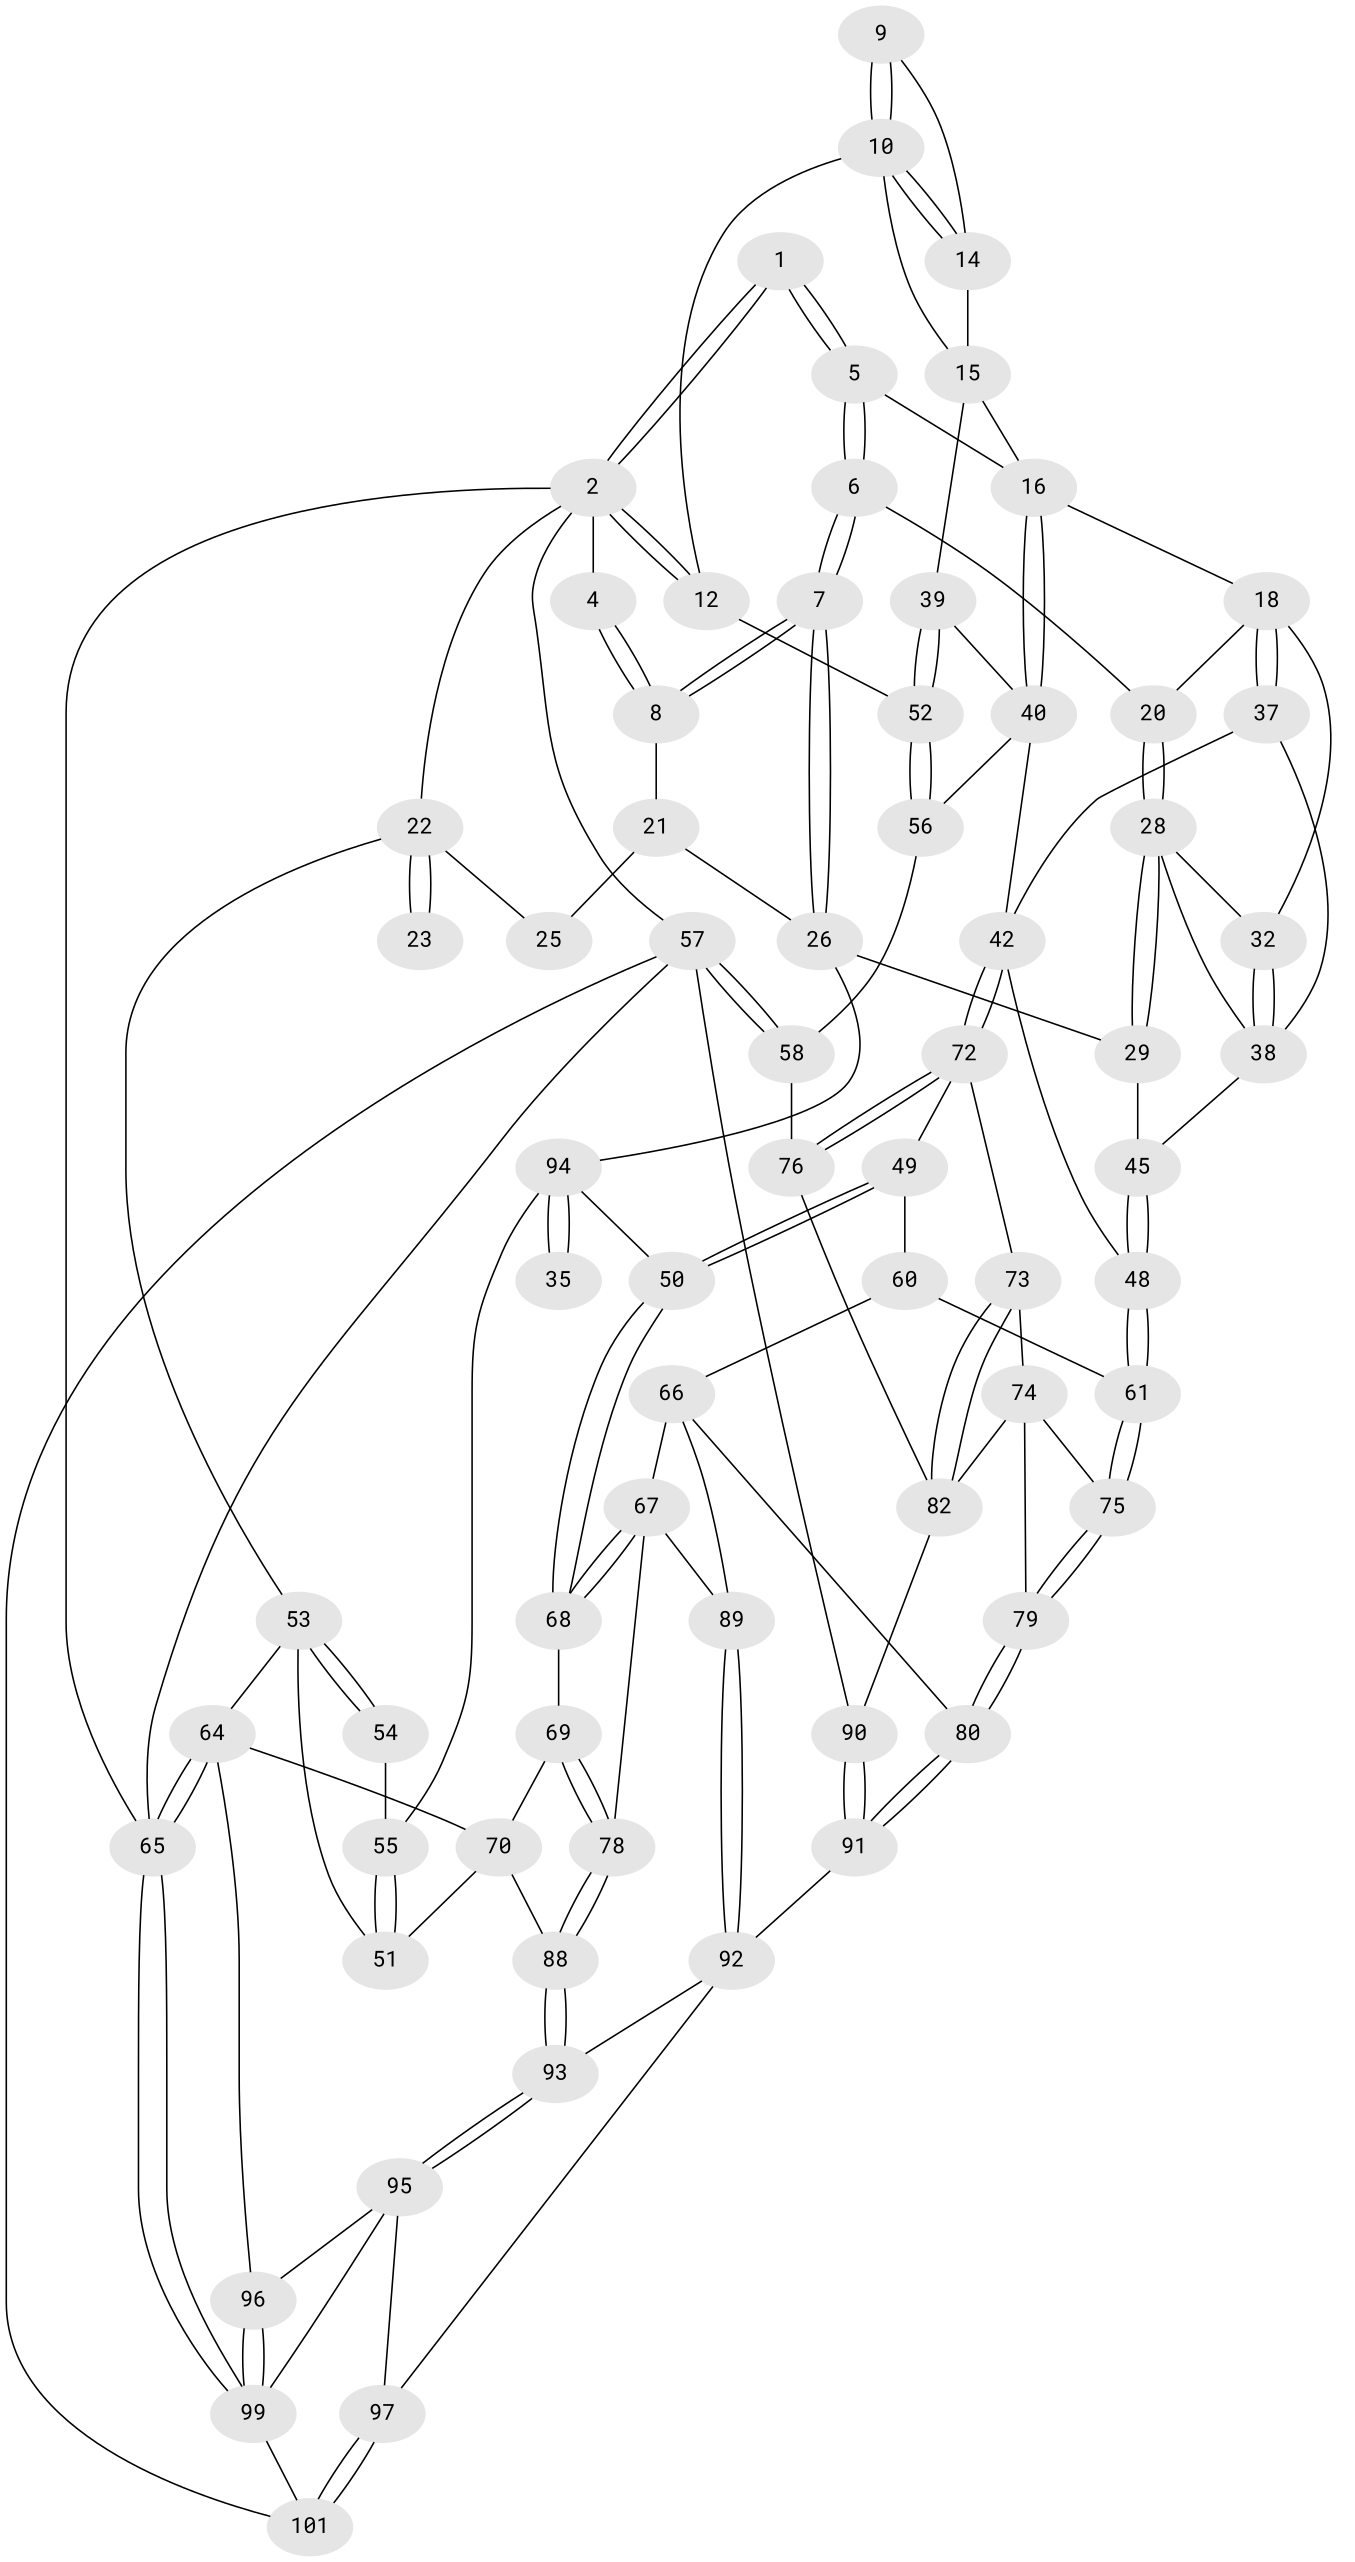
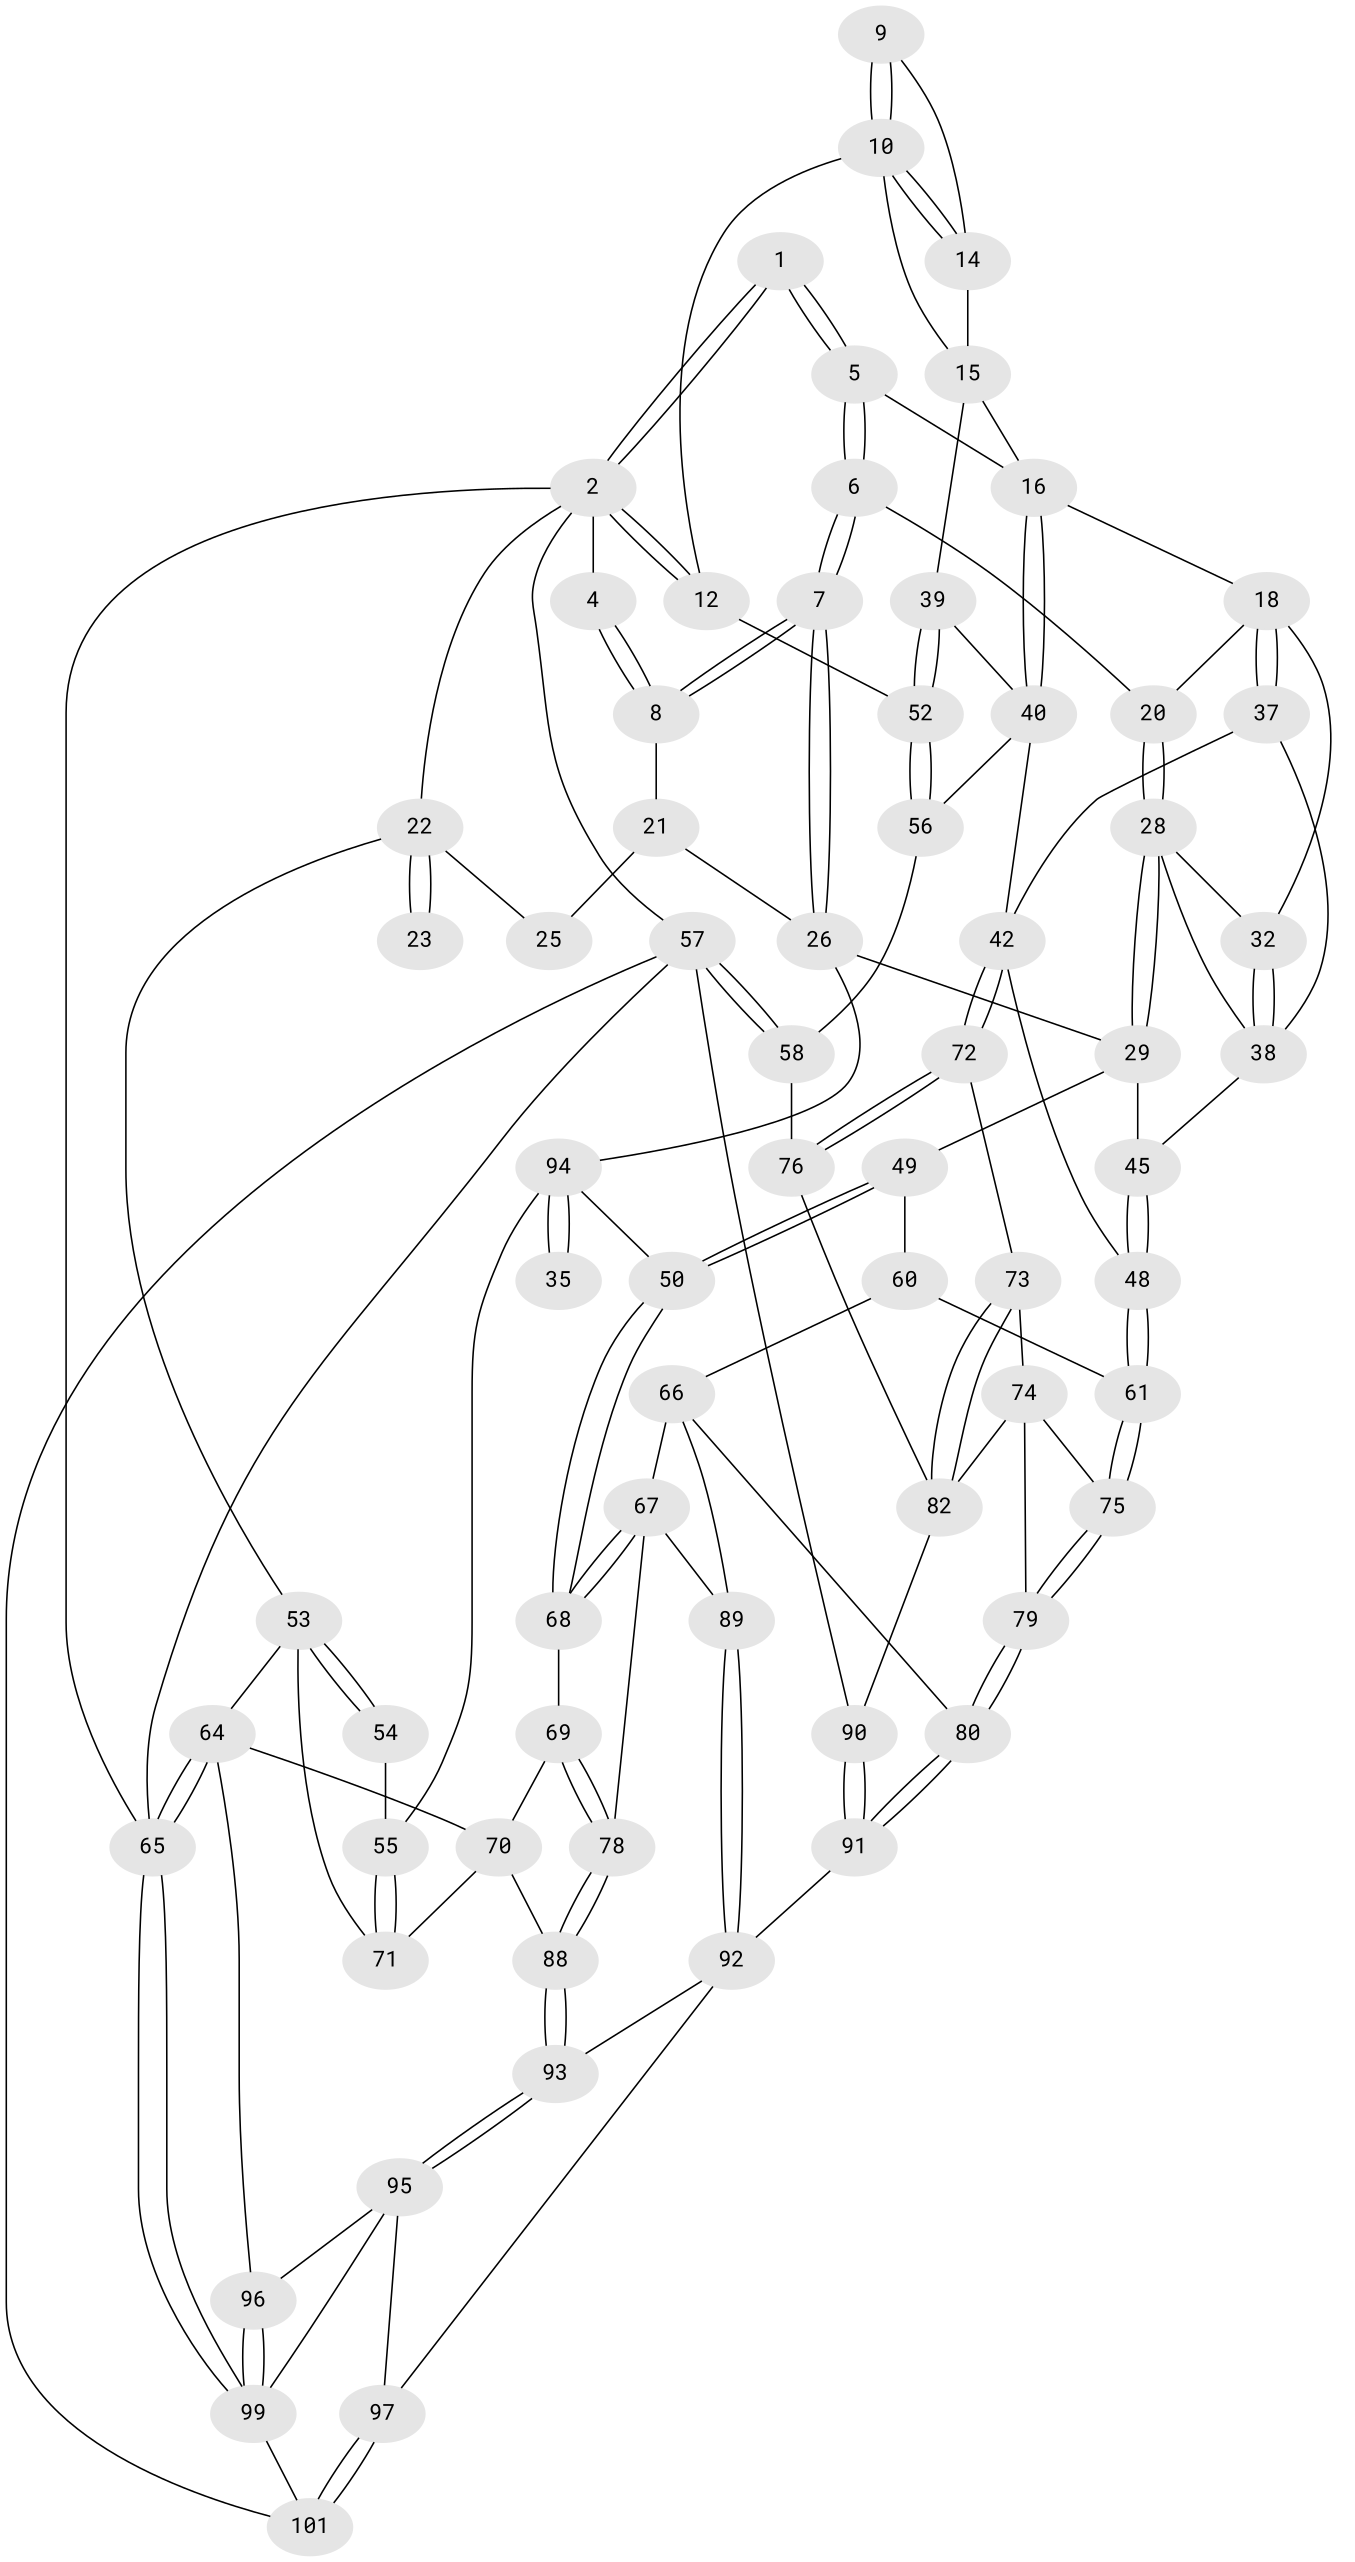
edge "72" -- "49": now "29" -- "49"
node "51": label "51" -> "71"
